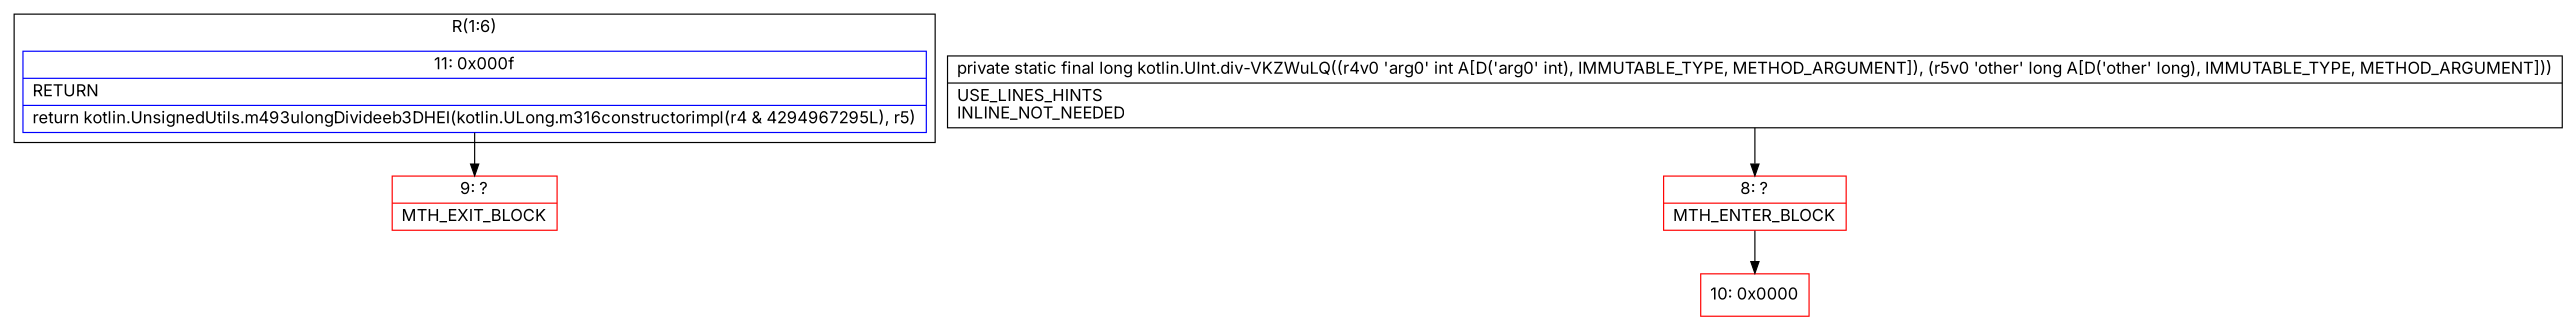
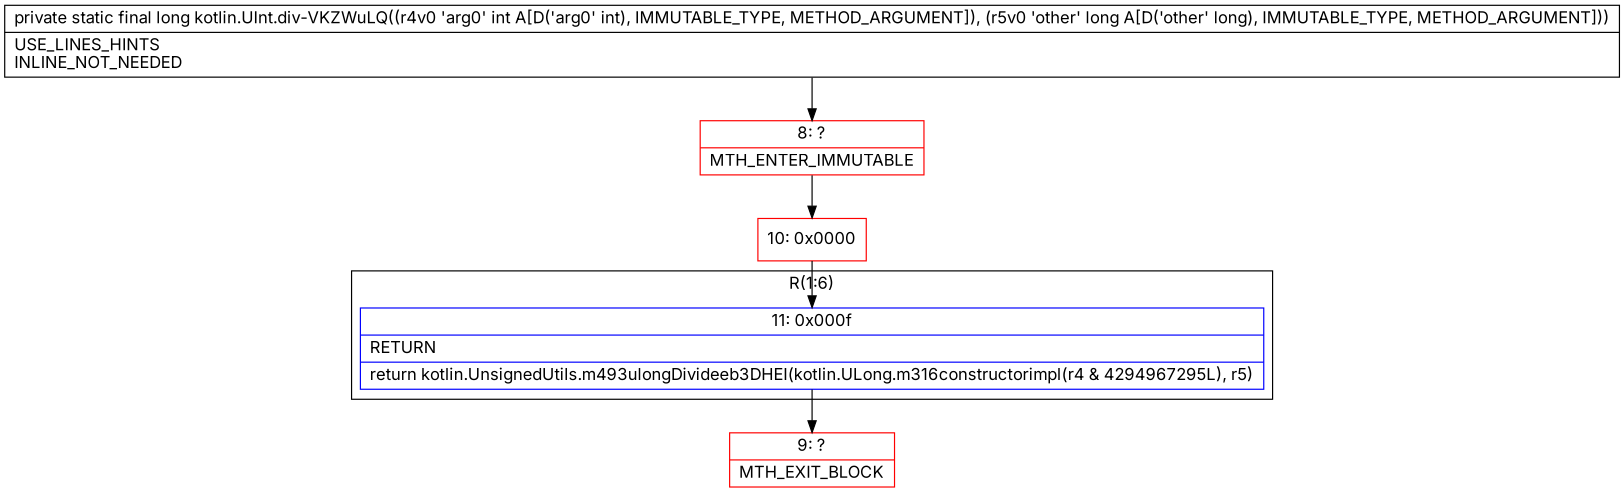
node "8: ?": text "MTH_ENTER_BLOCK" -> "MTH_ENTER_IMMUTABLE"
edge "10: 0x0000" -> "11: 0x000f": added
